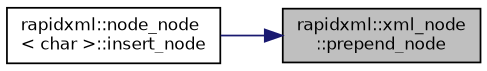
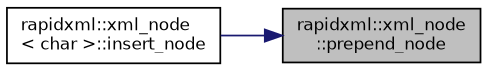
node "rapidxml::node_node < char >::insert_node": label "rapidxml::node_node < char >::insert_node" -> "rapidxml::xml_node < char >::insert_node"
